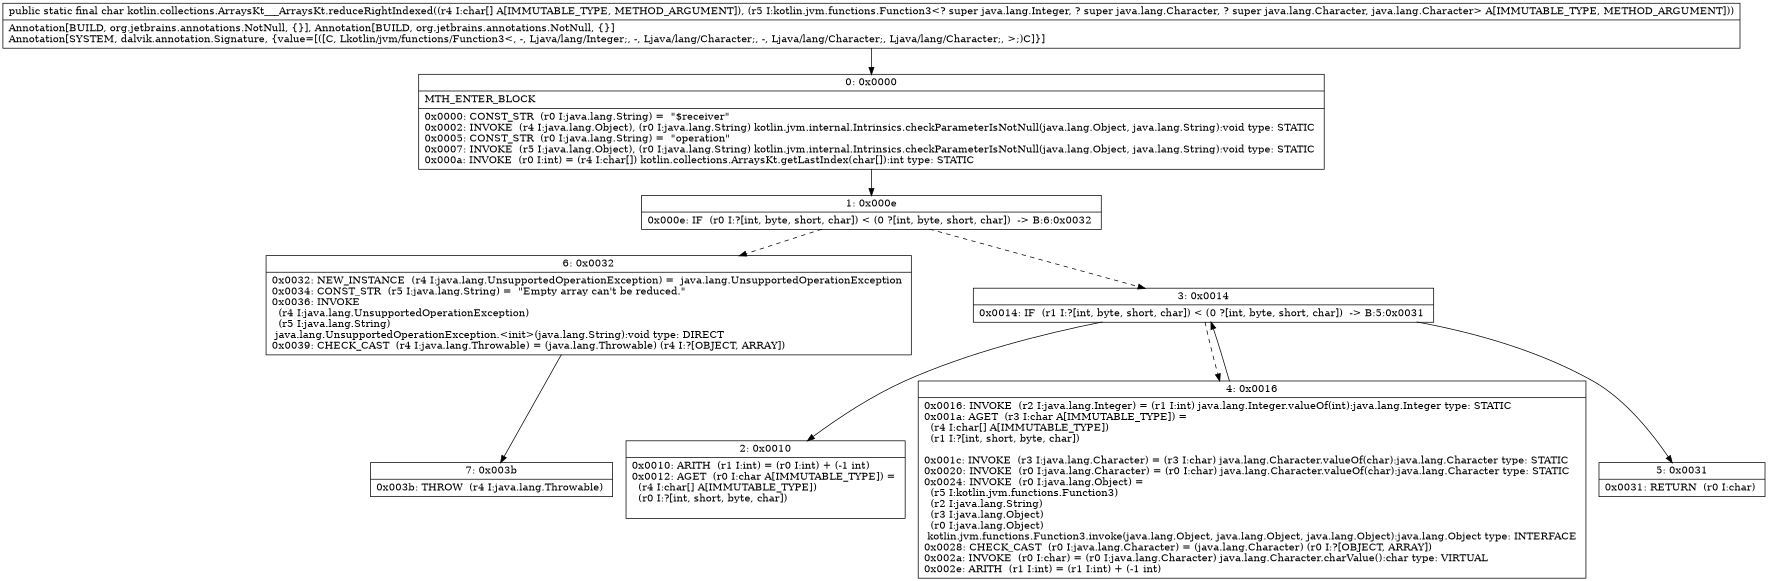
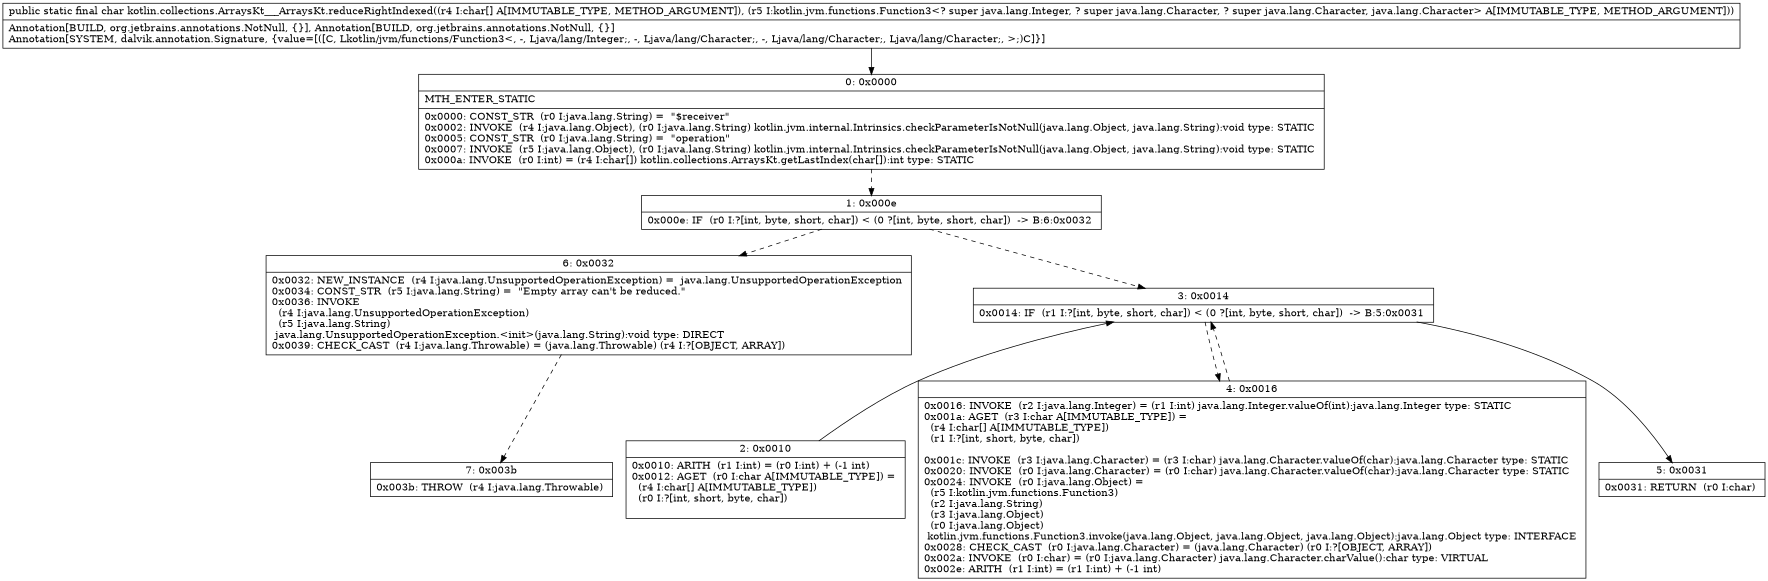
node "0: 0x0000": text "MTH_ENTER_BLOCK" -> "MTH_ENTER_STATIC"
edge "0: 0x0000" -> "1: 0x000e": style solid -> dashed
edge "4: 0x0016" -> "3: 0x0014": style solid -> dashed
edge "3: 0x0014" -> "2: 0x0010": reversed
edge "6: 0x0032" -> "7: 0x003b": style solid -> dashed
